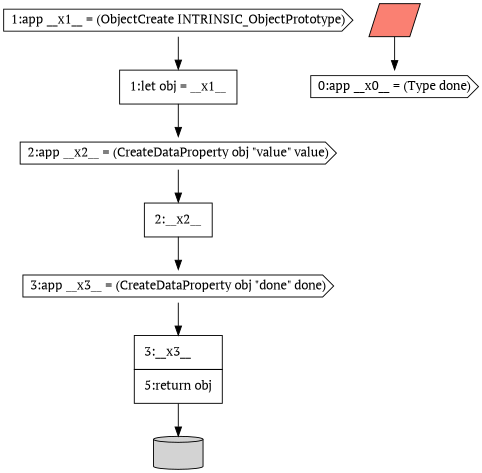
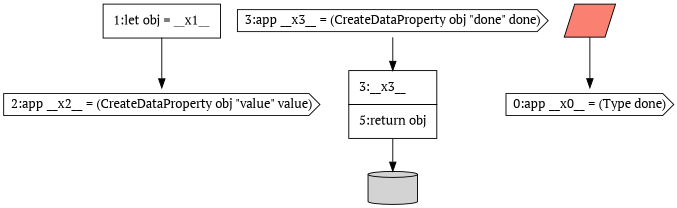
node "1:app __x1__ = (ObjectCreate INTRINSIC_ObjectPrototype)": removed
node "2:__x2__": removed
